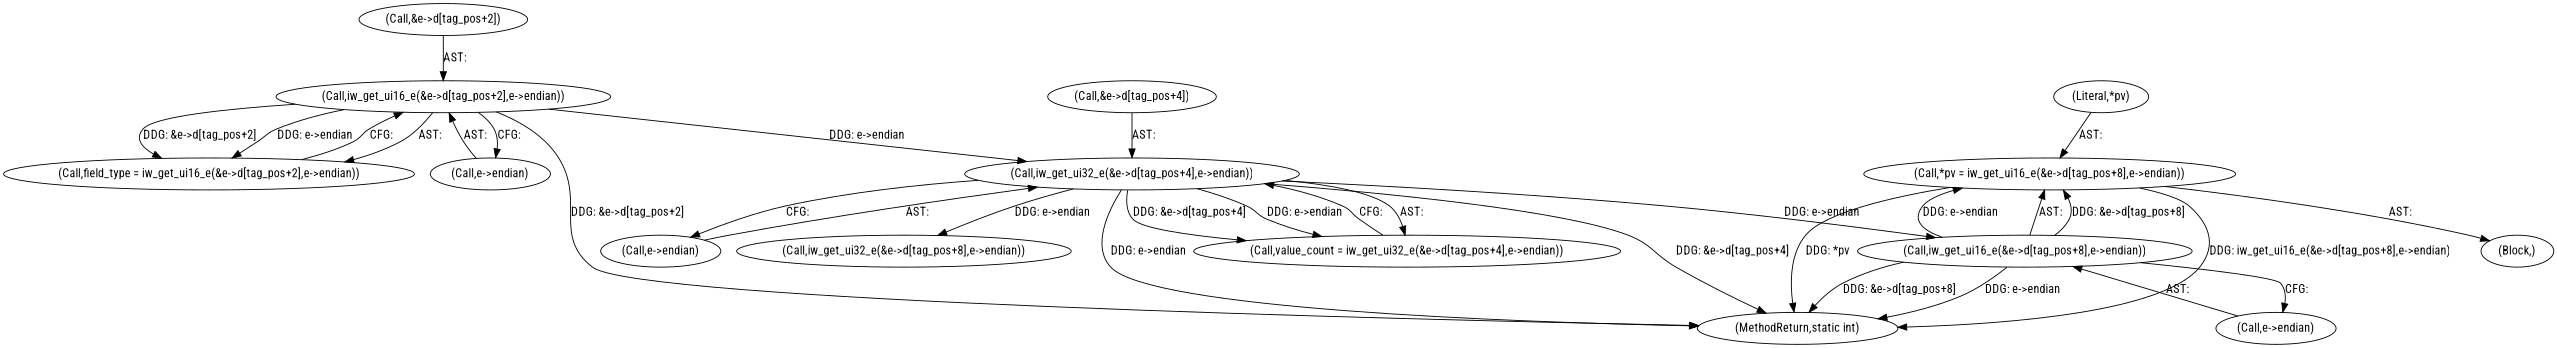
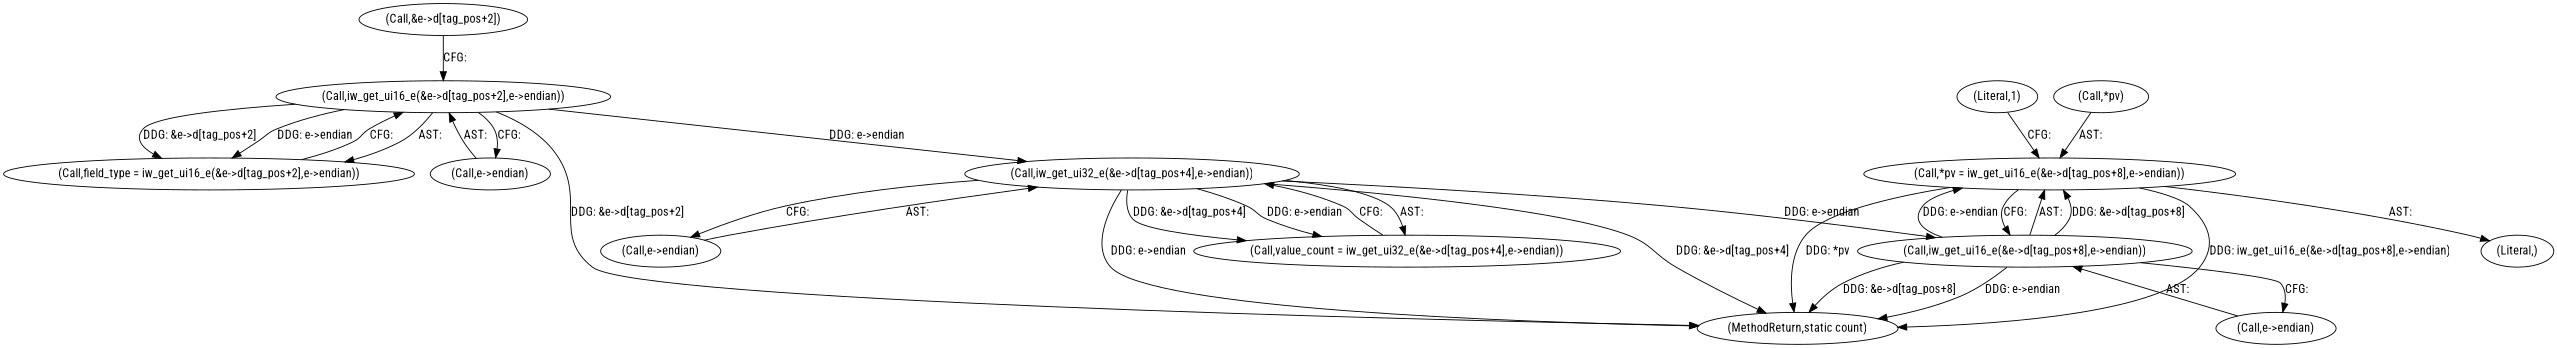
edge "(Call,&e->d[tag_pos+2])" -> "(Call,iw_get_ui16_e(&e->d[tag_pos+2],e->endian))": label "AST: " -> "CFG: "
node "(Call,&e->d[tag_pos+4])": removed
node "(Literal,1)": added
node "(Literal,*pv)": label "(Literal,*pv)" -> "(Call,*pv)"
edge "(Call,*pv = iw_get_ui16_e(&e->d[tag_pos+8],e->endian))" -> "(Call,iw_get_ui16_e(&e->d[tag_pos+8],e->endian))": added, label "CFG:"
node "(Call,iw_get_ui32_e(&e->d[tag_pos+8],e->endian))": removed
node "(Block,)": label "(Block,)" -> "(Literal,)"
node "(MethodReturn,static int)": label "(MethodReturn,static int)" -> "(MethodReturn,static count)"
